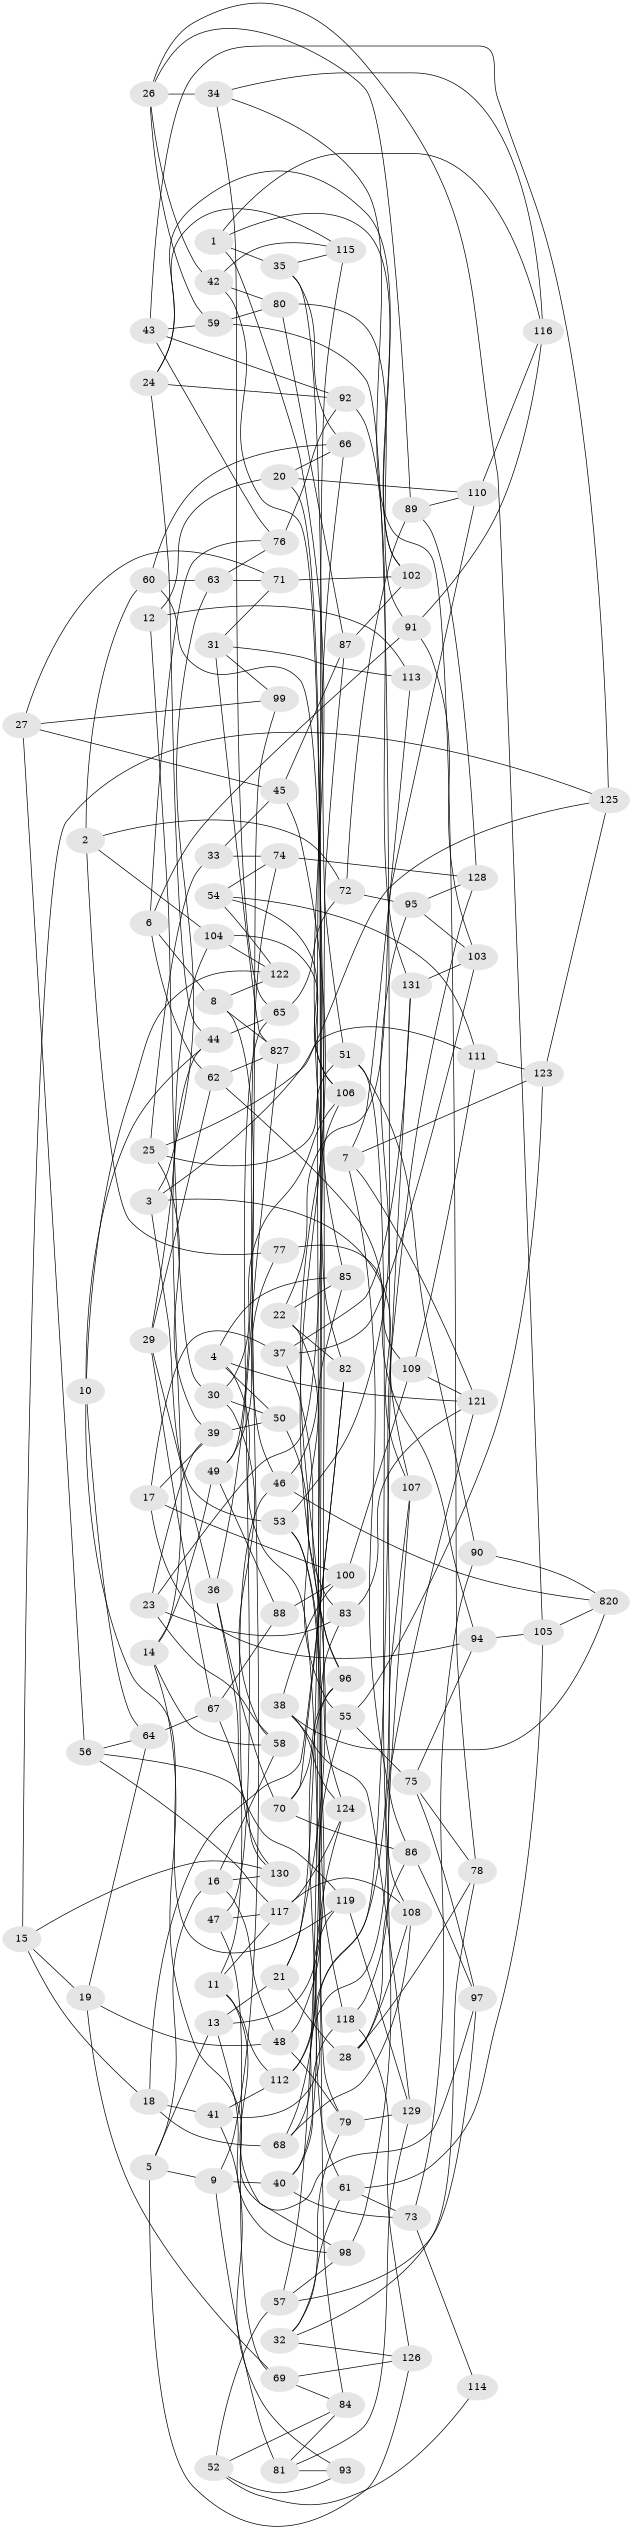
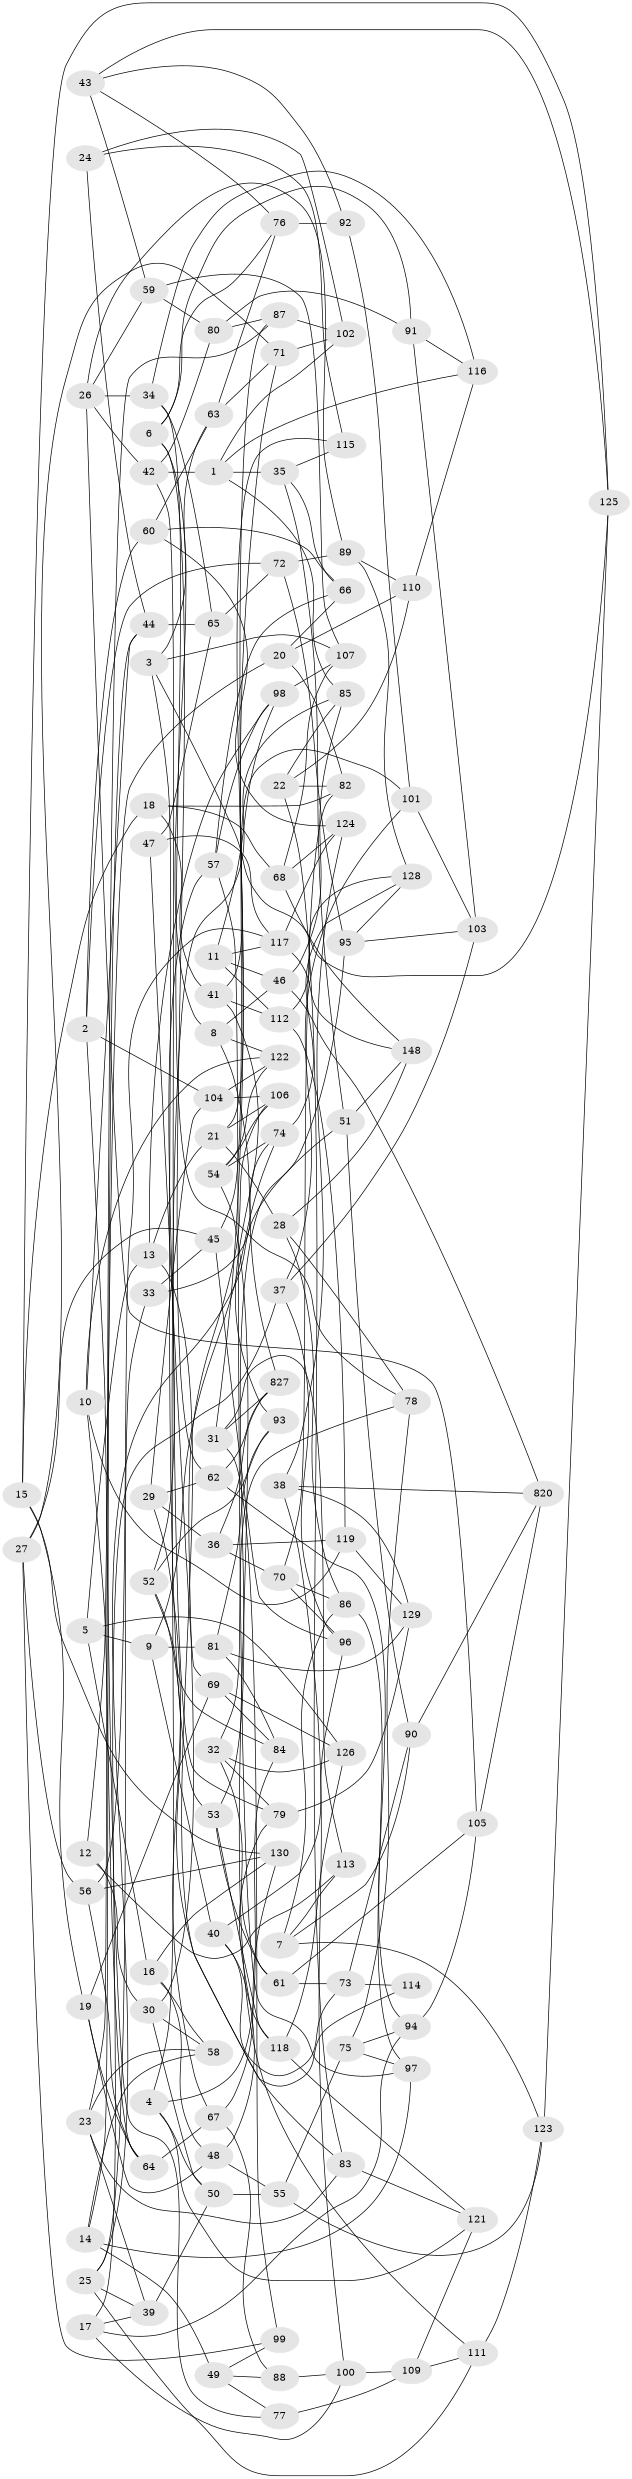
edge "115" -- "42": now "1" -- "42"
edge "24" -- "92": removed
node "131": label "131" -> "101"
edge "7" -- "121": now "7" -- "90"
node "108": label "108" -> "148"
